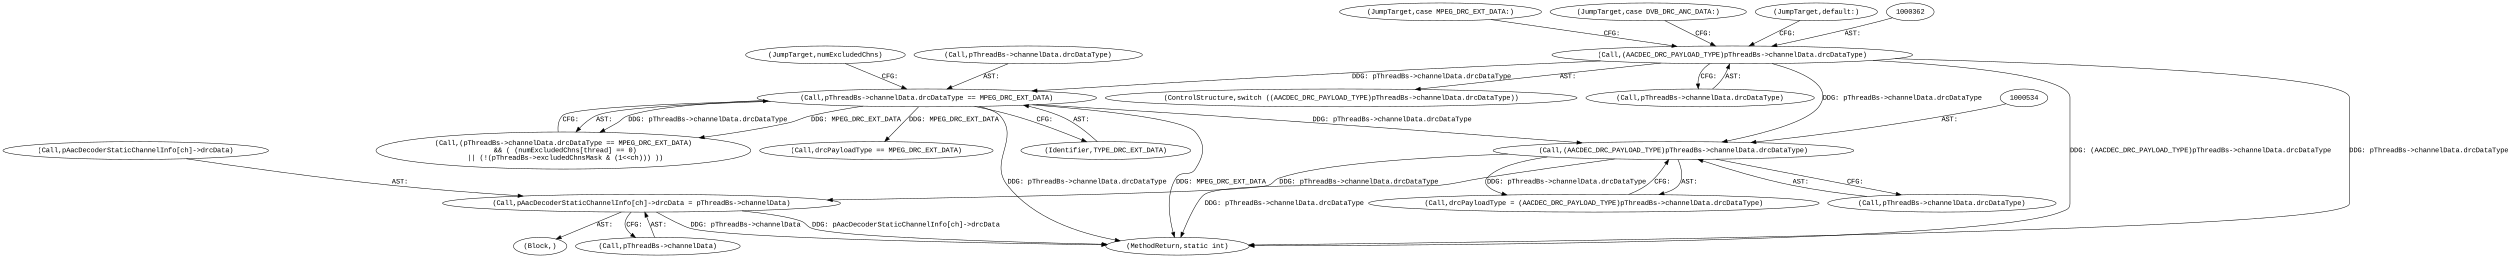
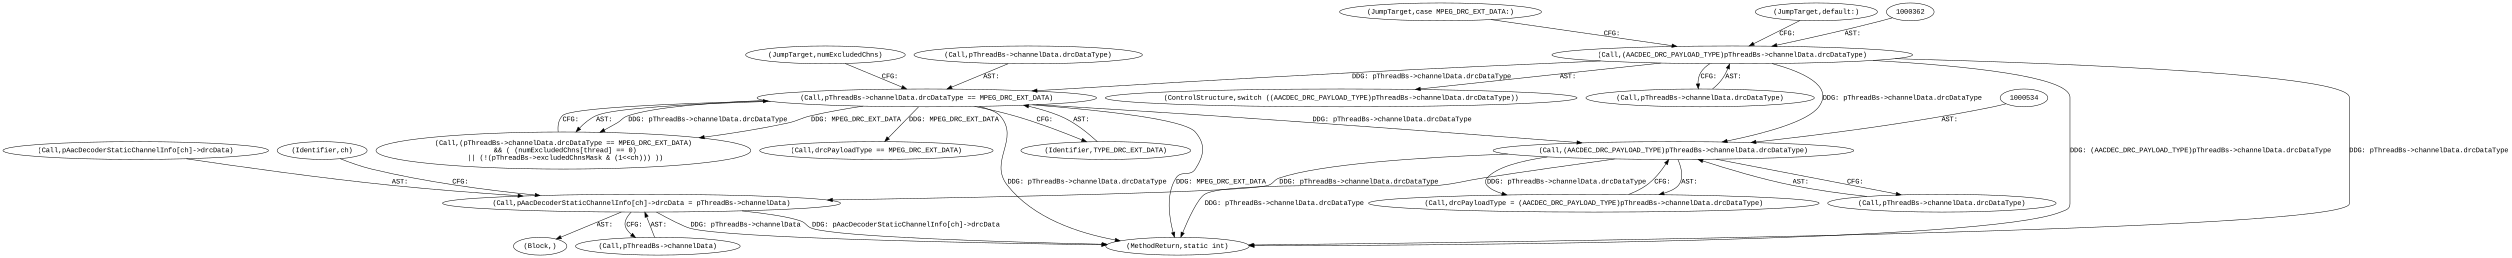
node "(JumpTarget,case DVB_DRC_ANC_DATA:)": removed
node "(Identifier,ch)": added
